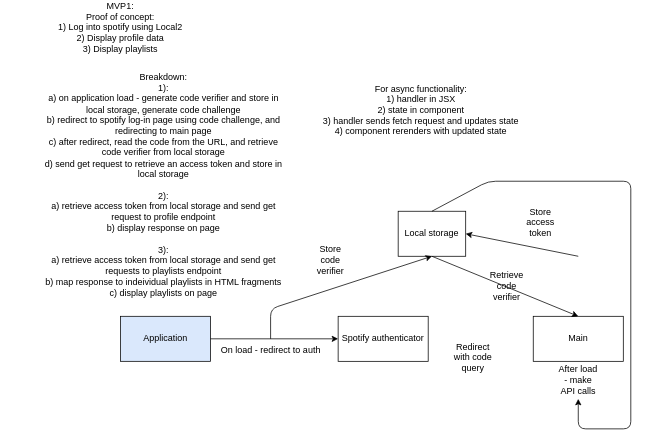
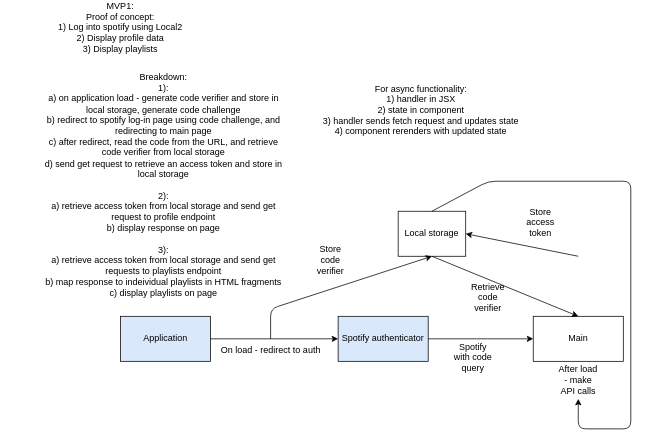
node "Retrieve code verifier": moved (507, 286) -> (488, 297)
node "Spotify authenticator": fillcolor #ffffff -> #dae8fc
edge "Spotify authenticator" -> "Main": added
node "Redirect with code query": label "Redirect with code query" -> "Spotify with code query"
